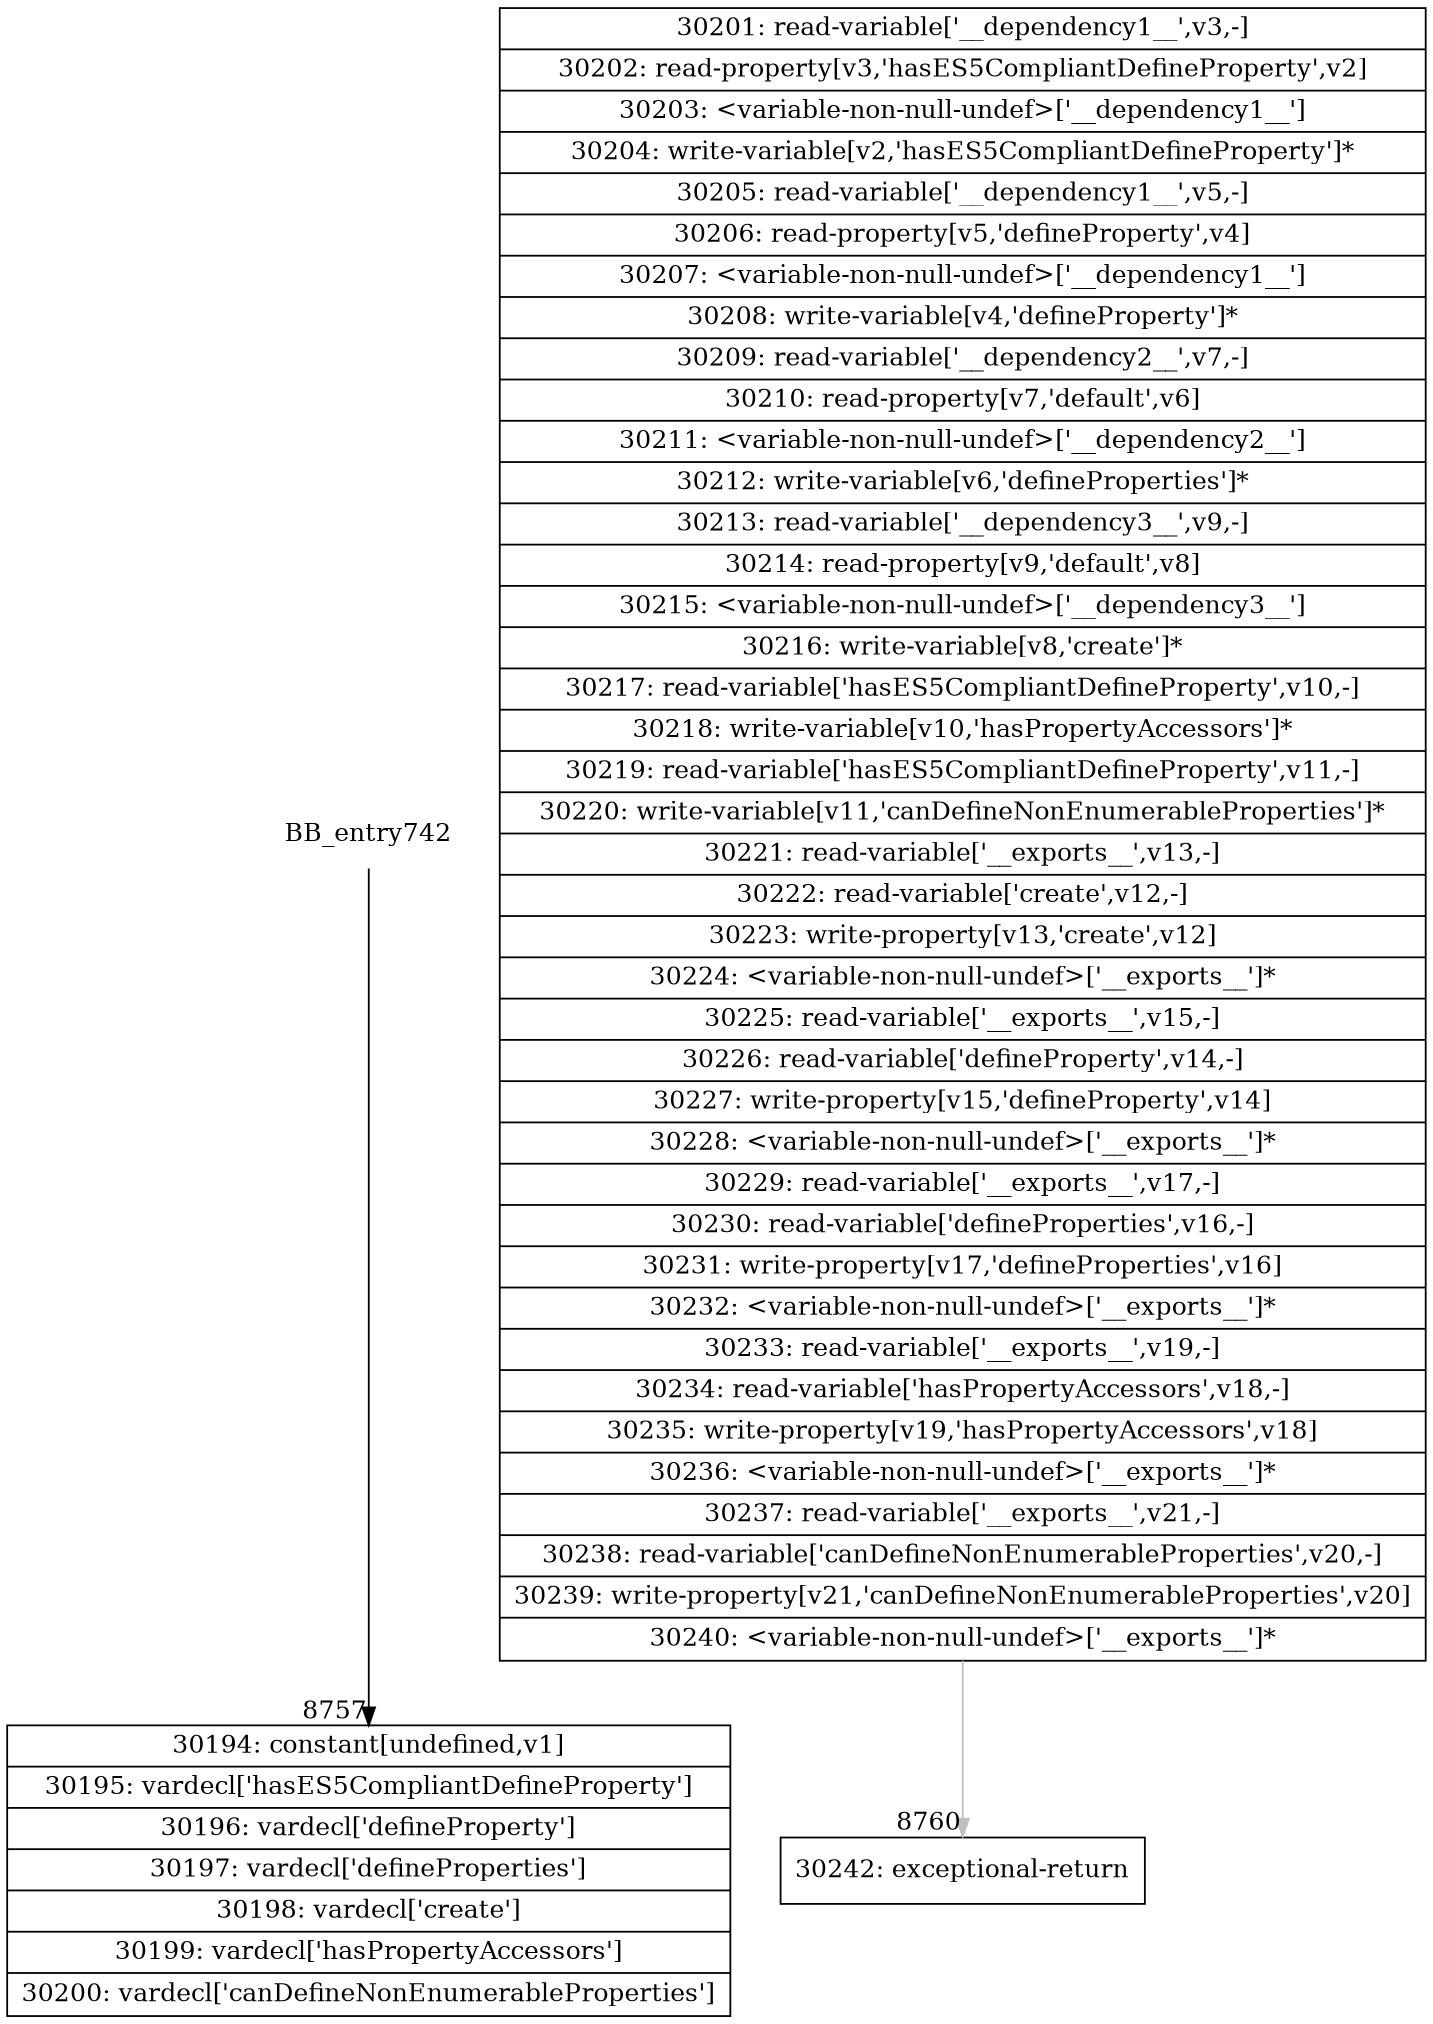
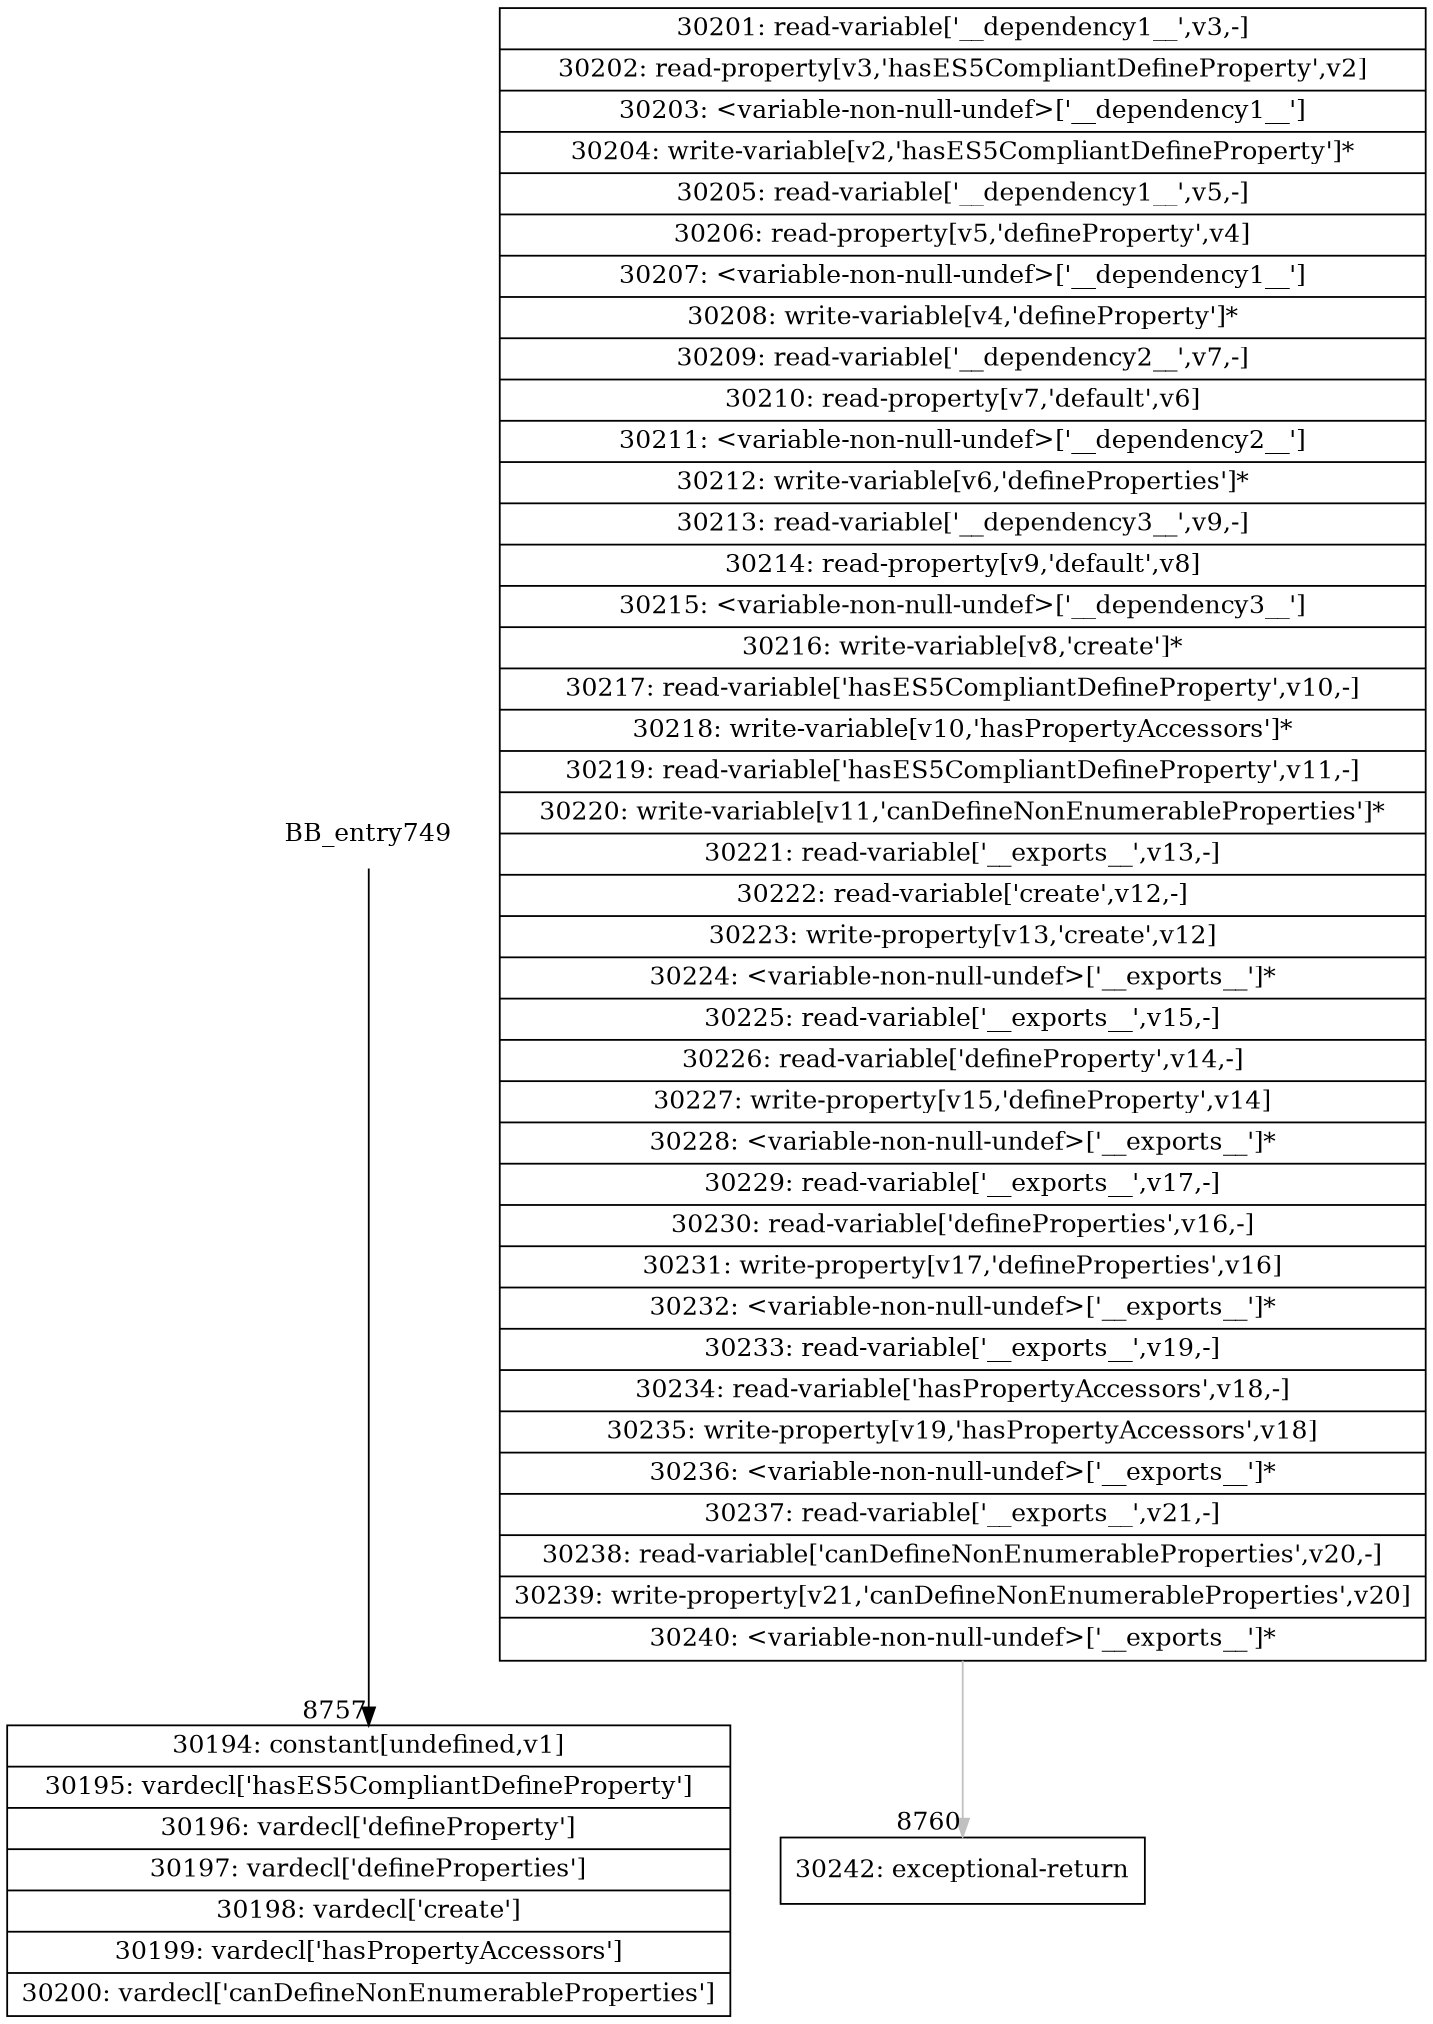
node "BB_entry742": label "BB_entry742" -> "BB_entry749"
